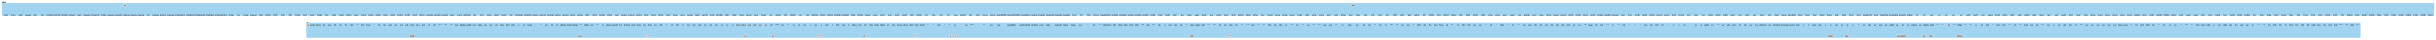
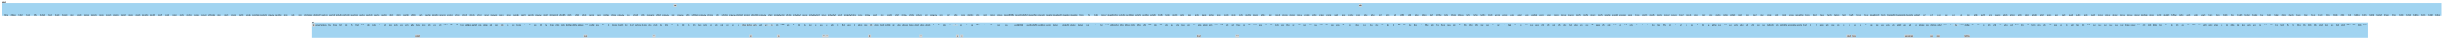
node "textentries textart=Stichworte": added
